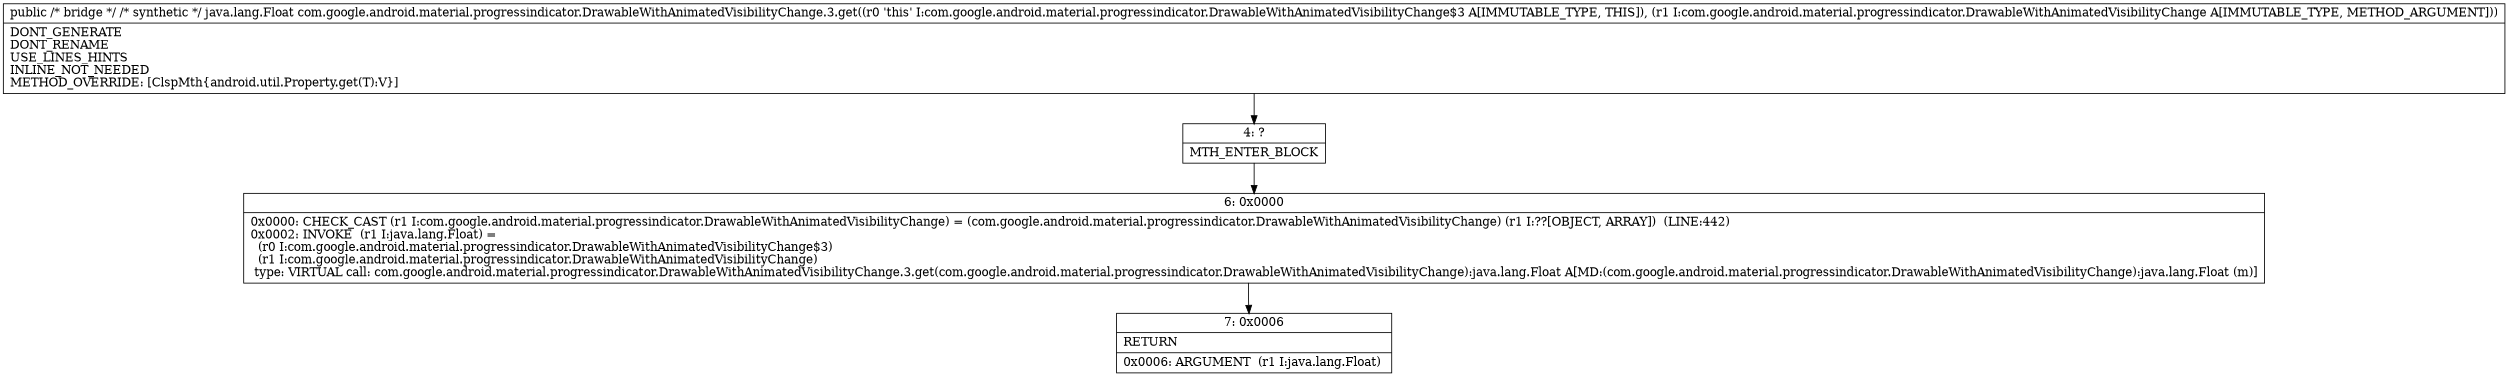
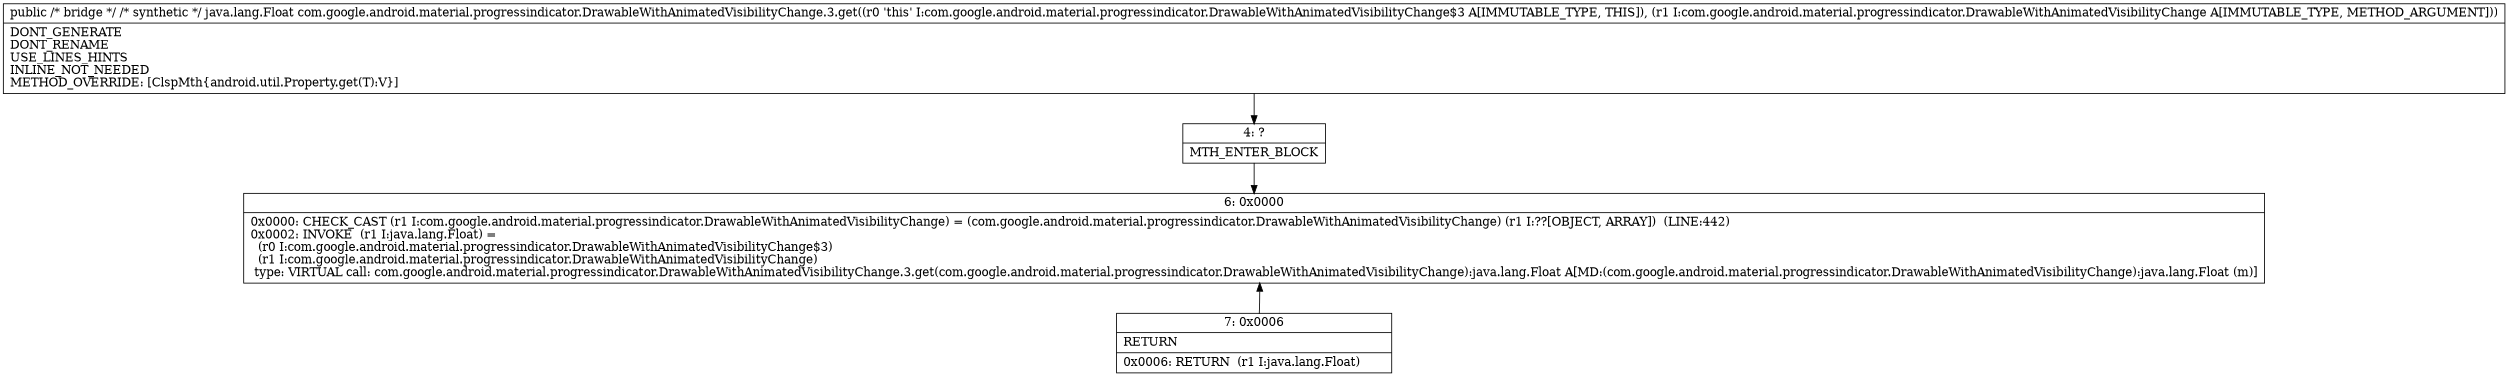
edge "6: 0x0000" -> "7: 0x0006": reversed
node "7: 0x0006": text "0x0006: ARGUMENT  (r1 I:java.lang.Float)" -> "0x0006: RETURN  (r1 I:java.lang.Float)"
